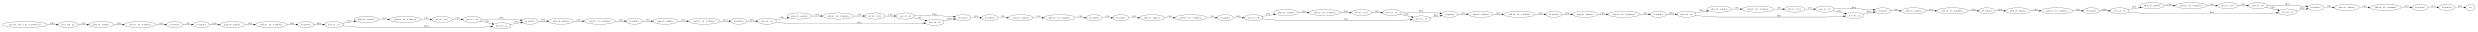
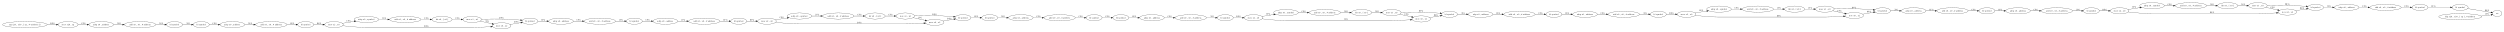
node "ldp x29 , x30 , [ sp ] , # address": added
